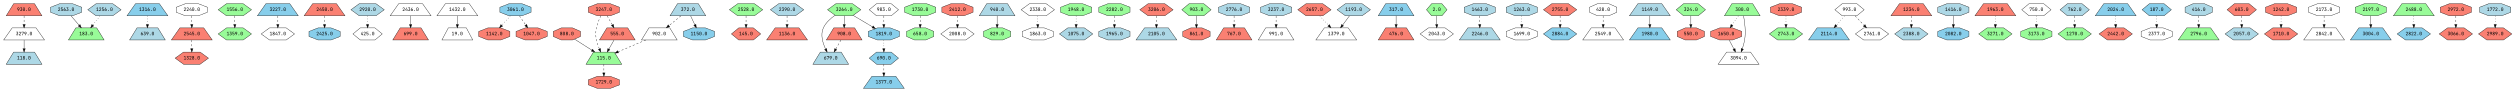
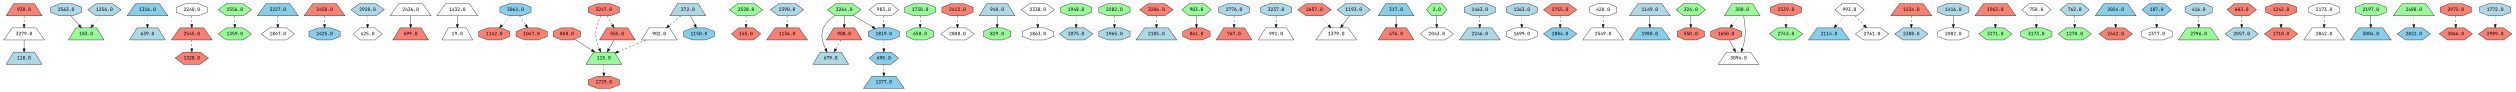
node "2082.0": fillcolor skyblue -> white
